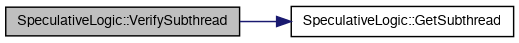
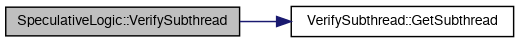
node "SpeculativeLogic::GetSubthread": label "SpeculativeLogic::GetSubthread" -> "VerifySubthread::GetSubthread"
